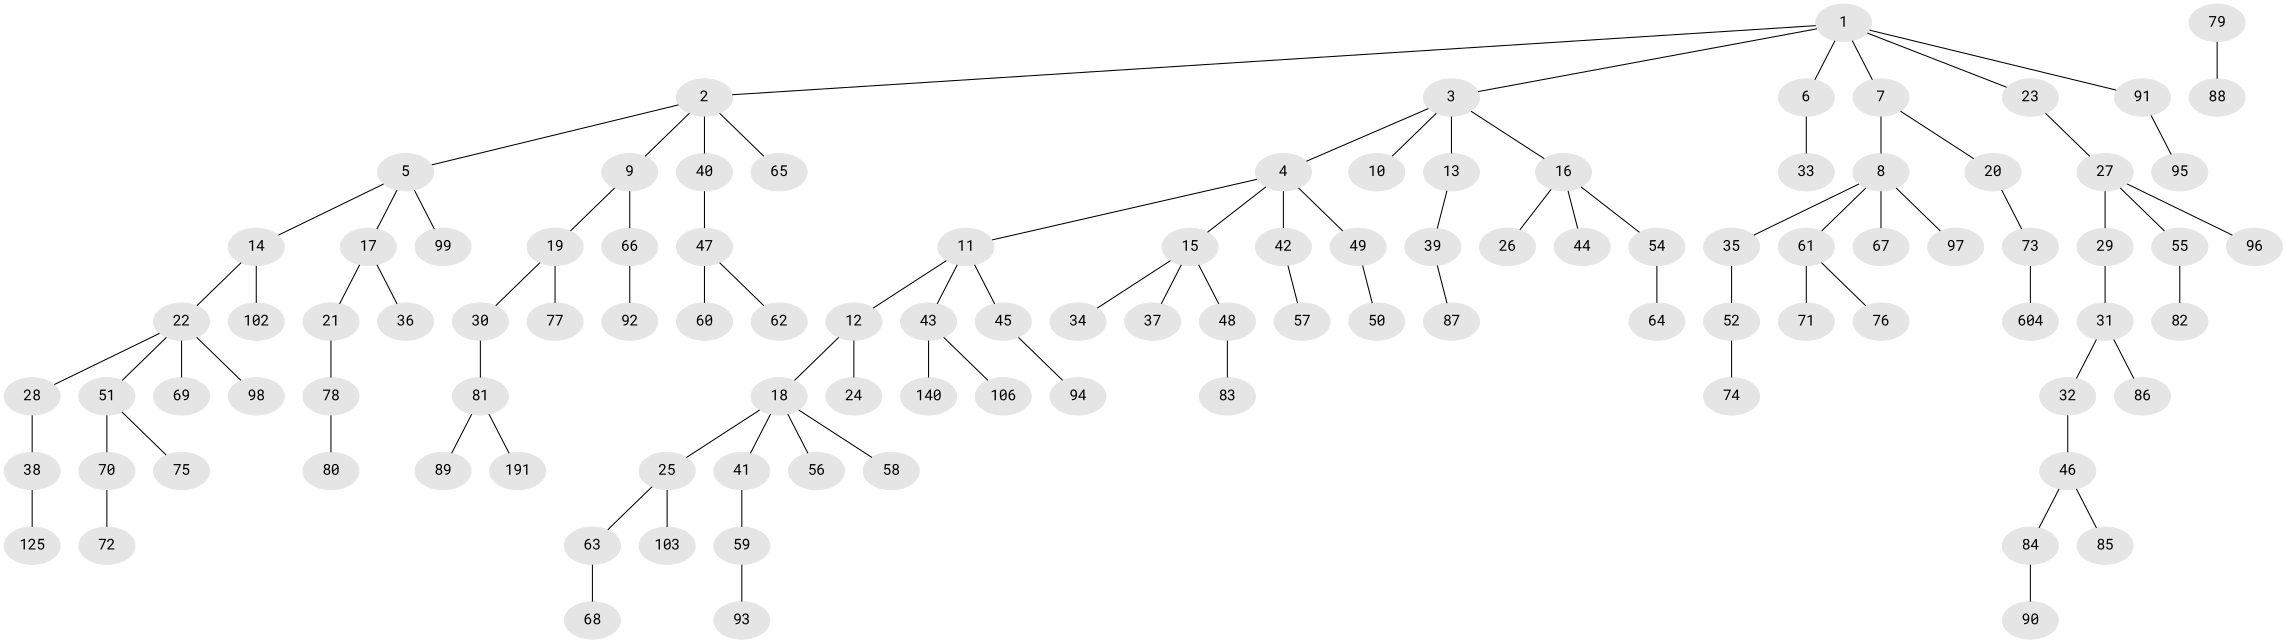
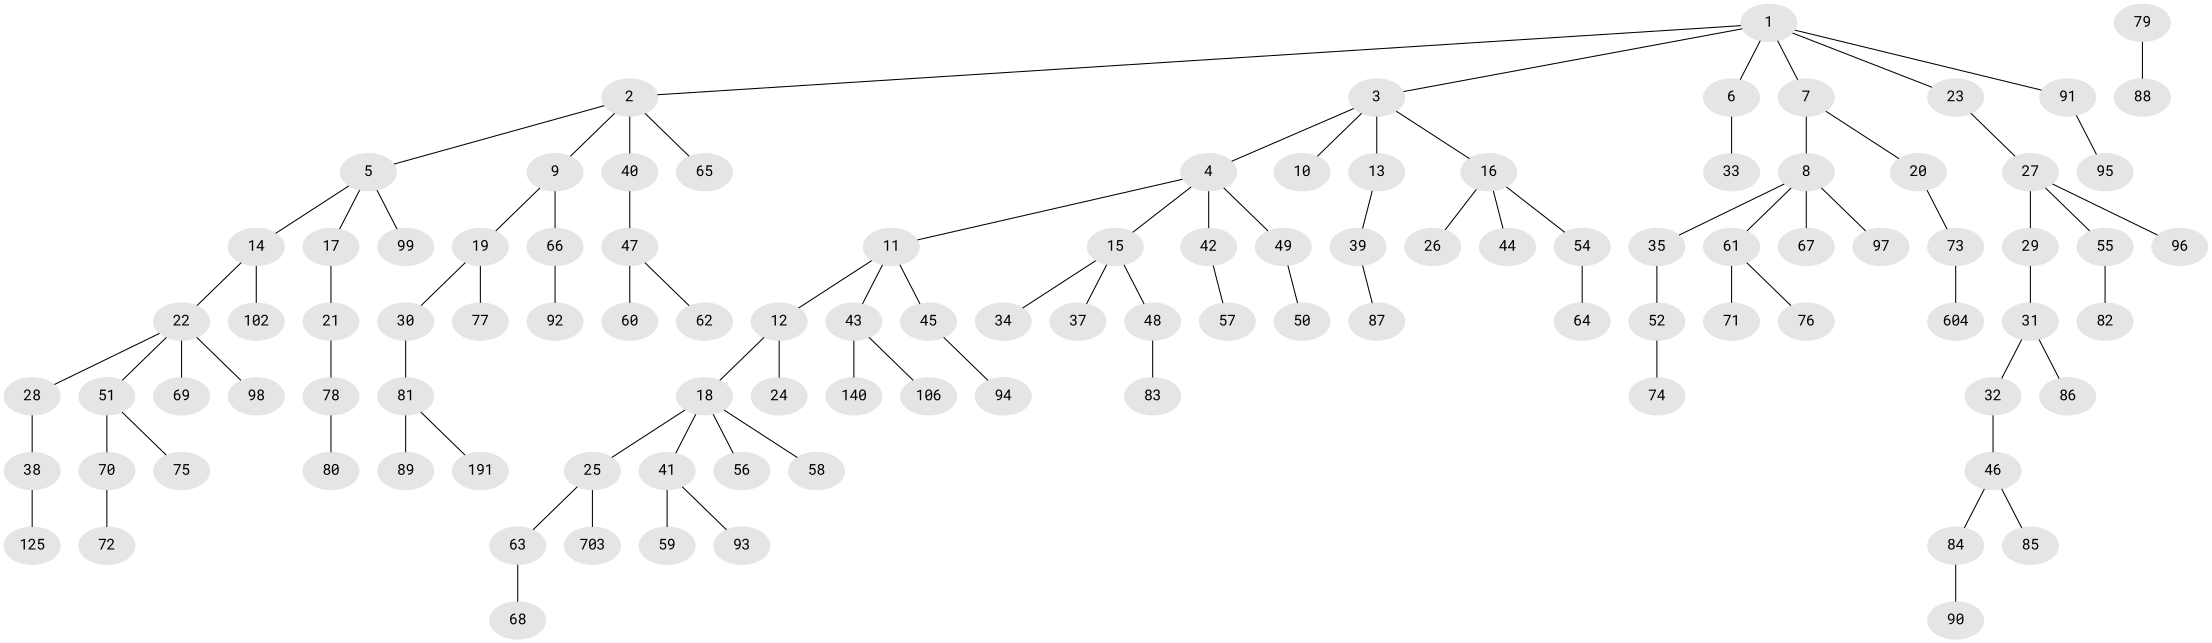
node "36": removed
node "103": label "103" -> "703"
edge "59" -- "93": now "41" -- "93"
